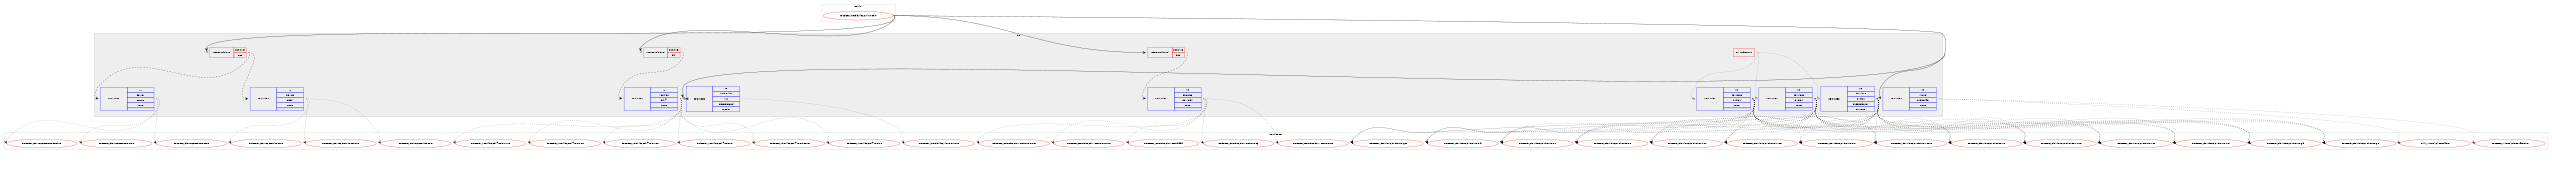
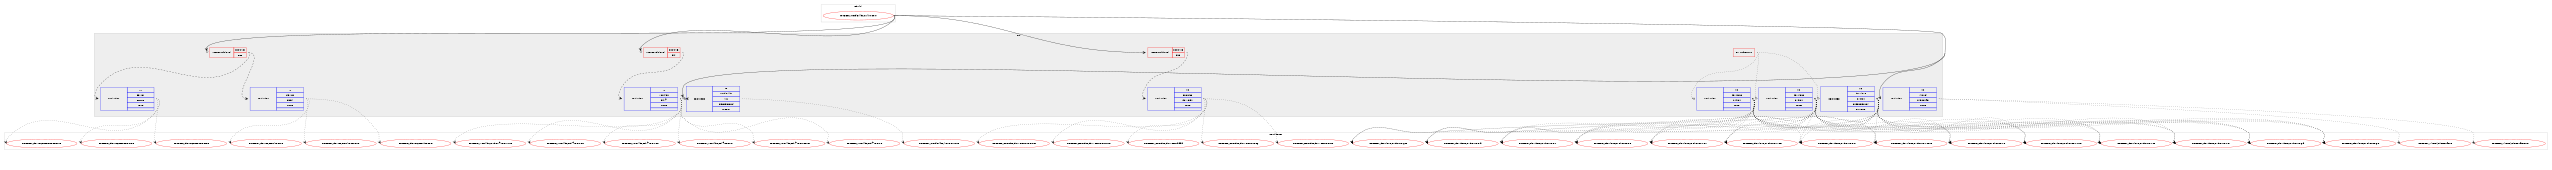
node "portage://x11-libs/gtk+-3.24.4-r1": label "portage://x11-libs/gtk+-3.24.4-r1" -> "portage://x11-libs/python+-3.24.4-r1"
node "suil://virtual/pkgconfig-1": label "suil://virtual/pkgconfig-1" -> "portage://virtual/pkgconfig-1"
